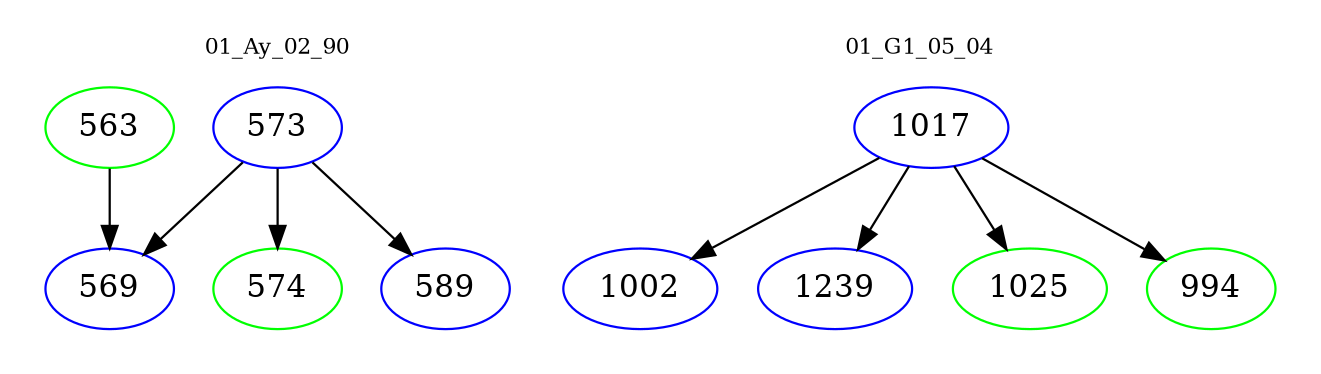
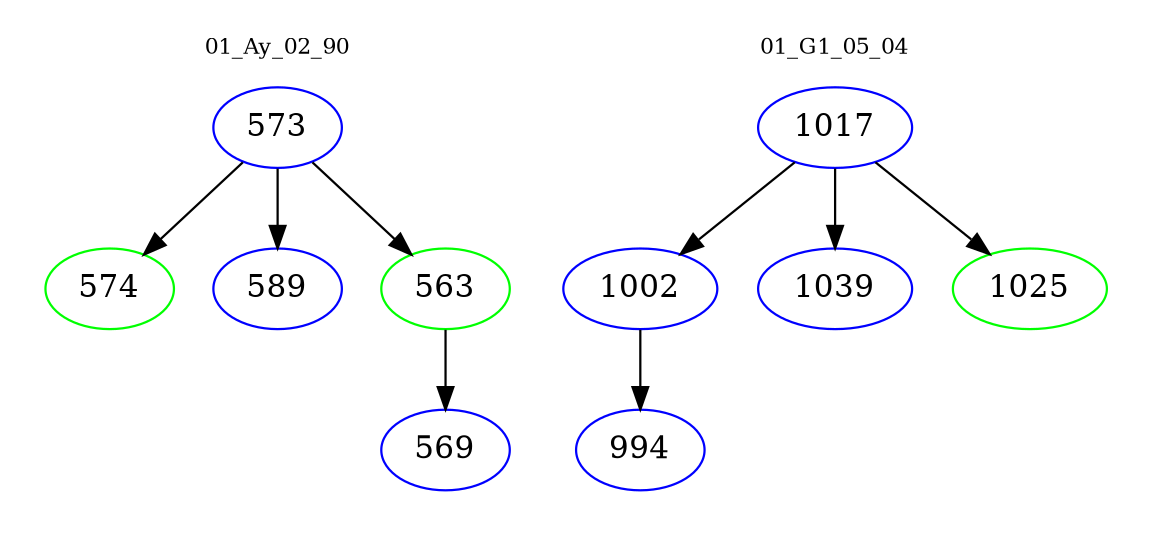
edge "573" -> "569": now "573" -> "563"
edge "1017" -> "994": now "1002" -> "994"
node "1239": label "1239" -> "1039"
node "994": color green -> blue
